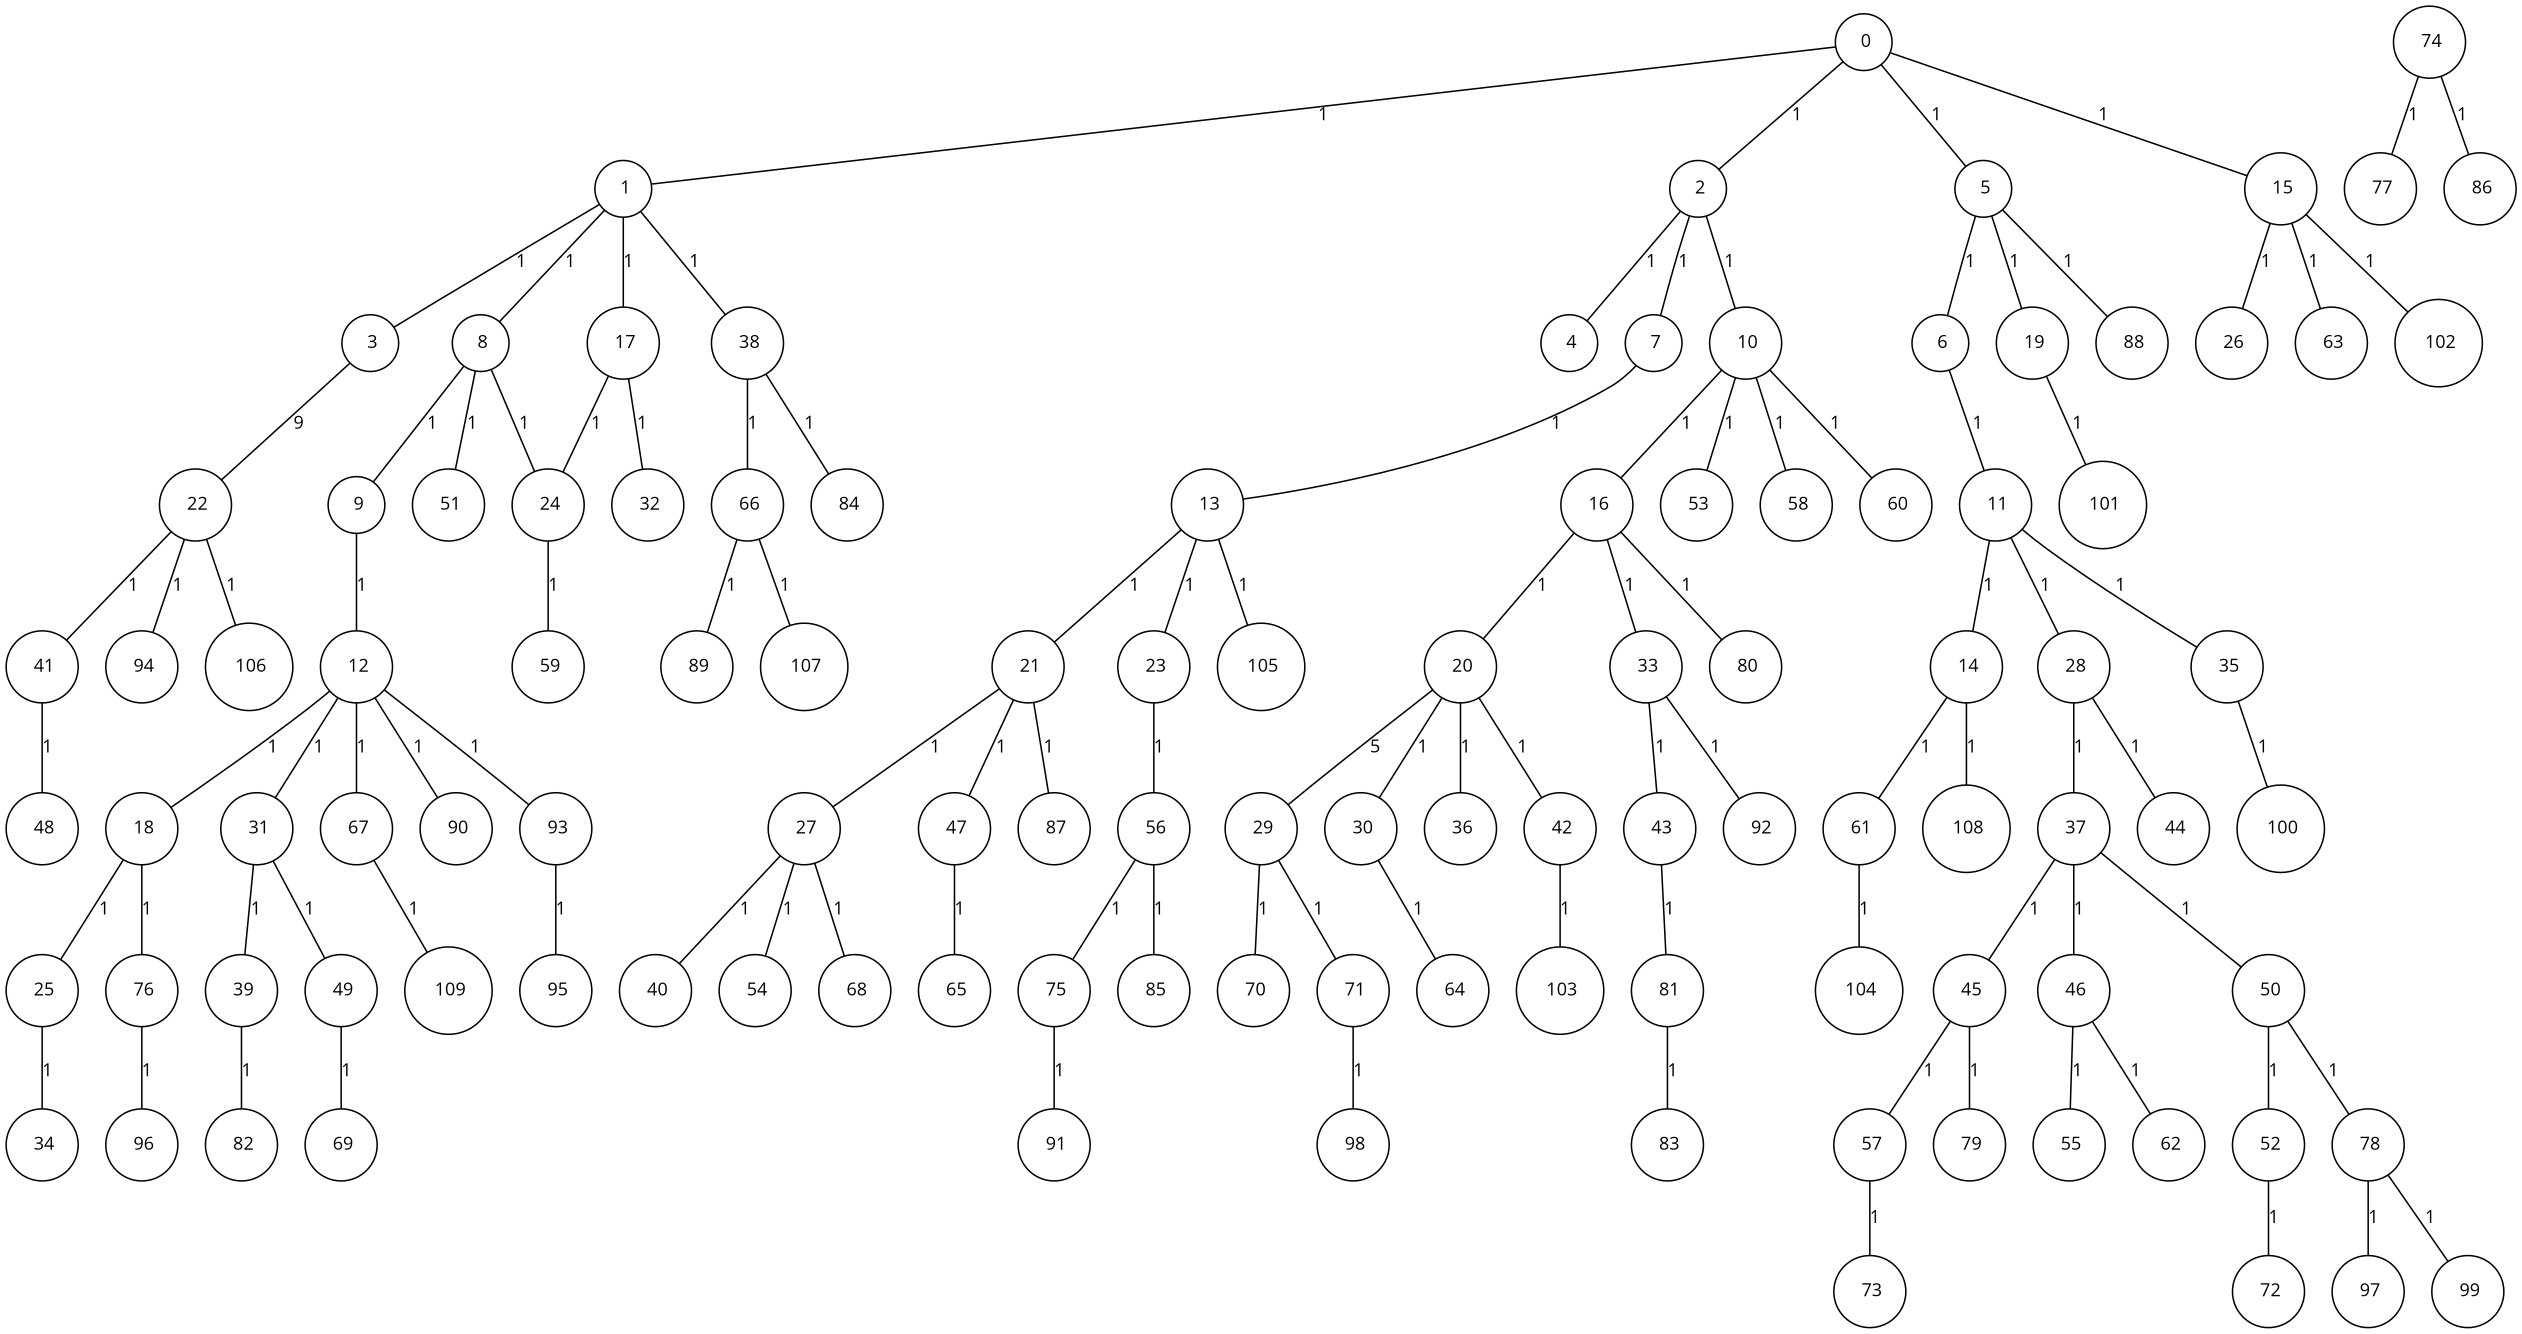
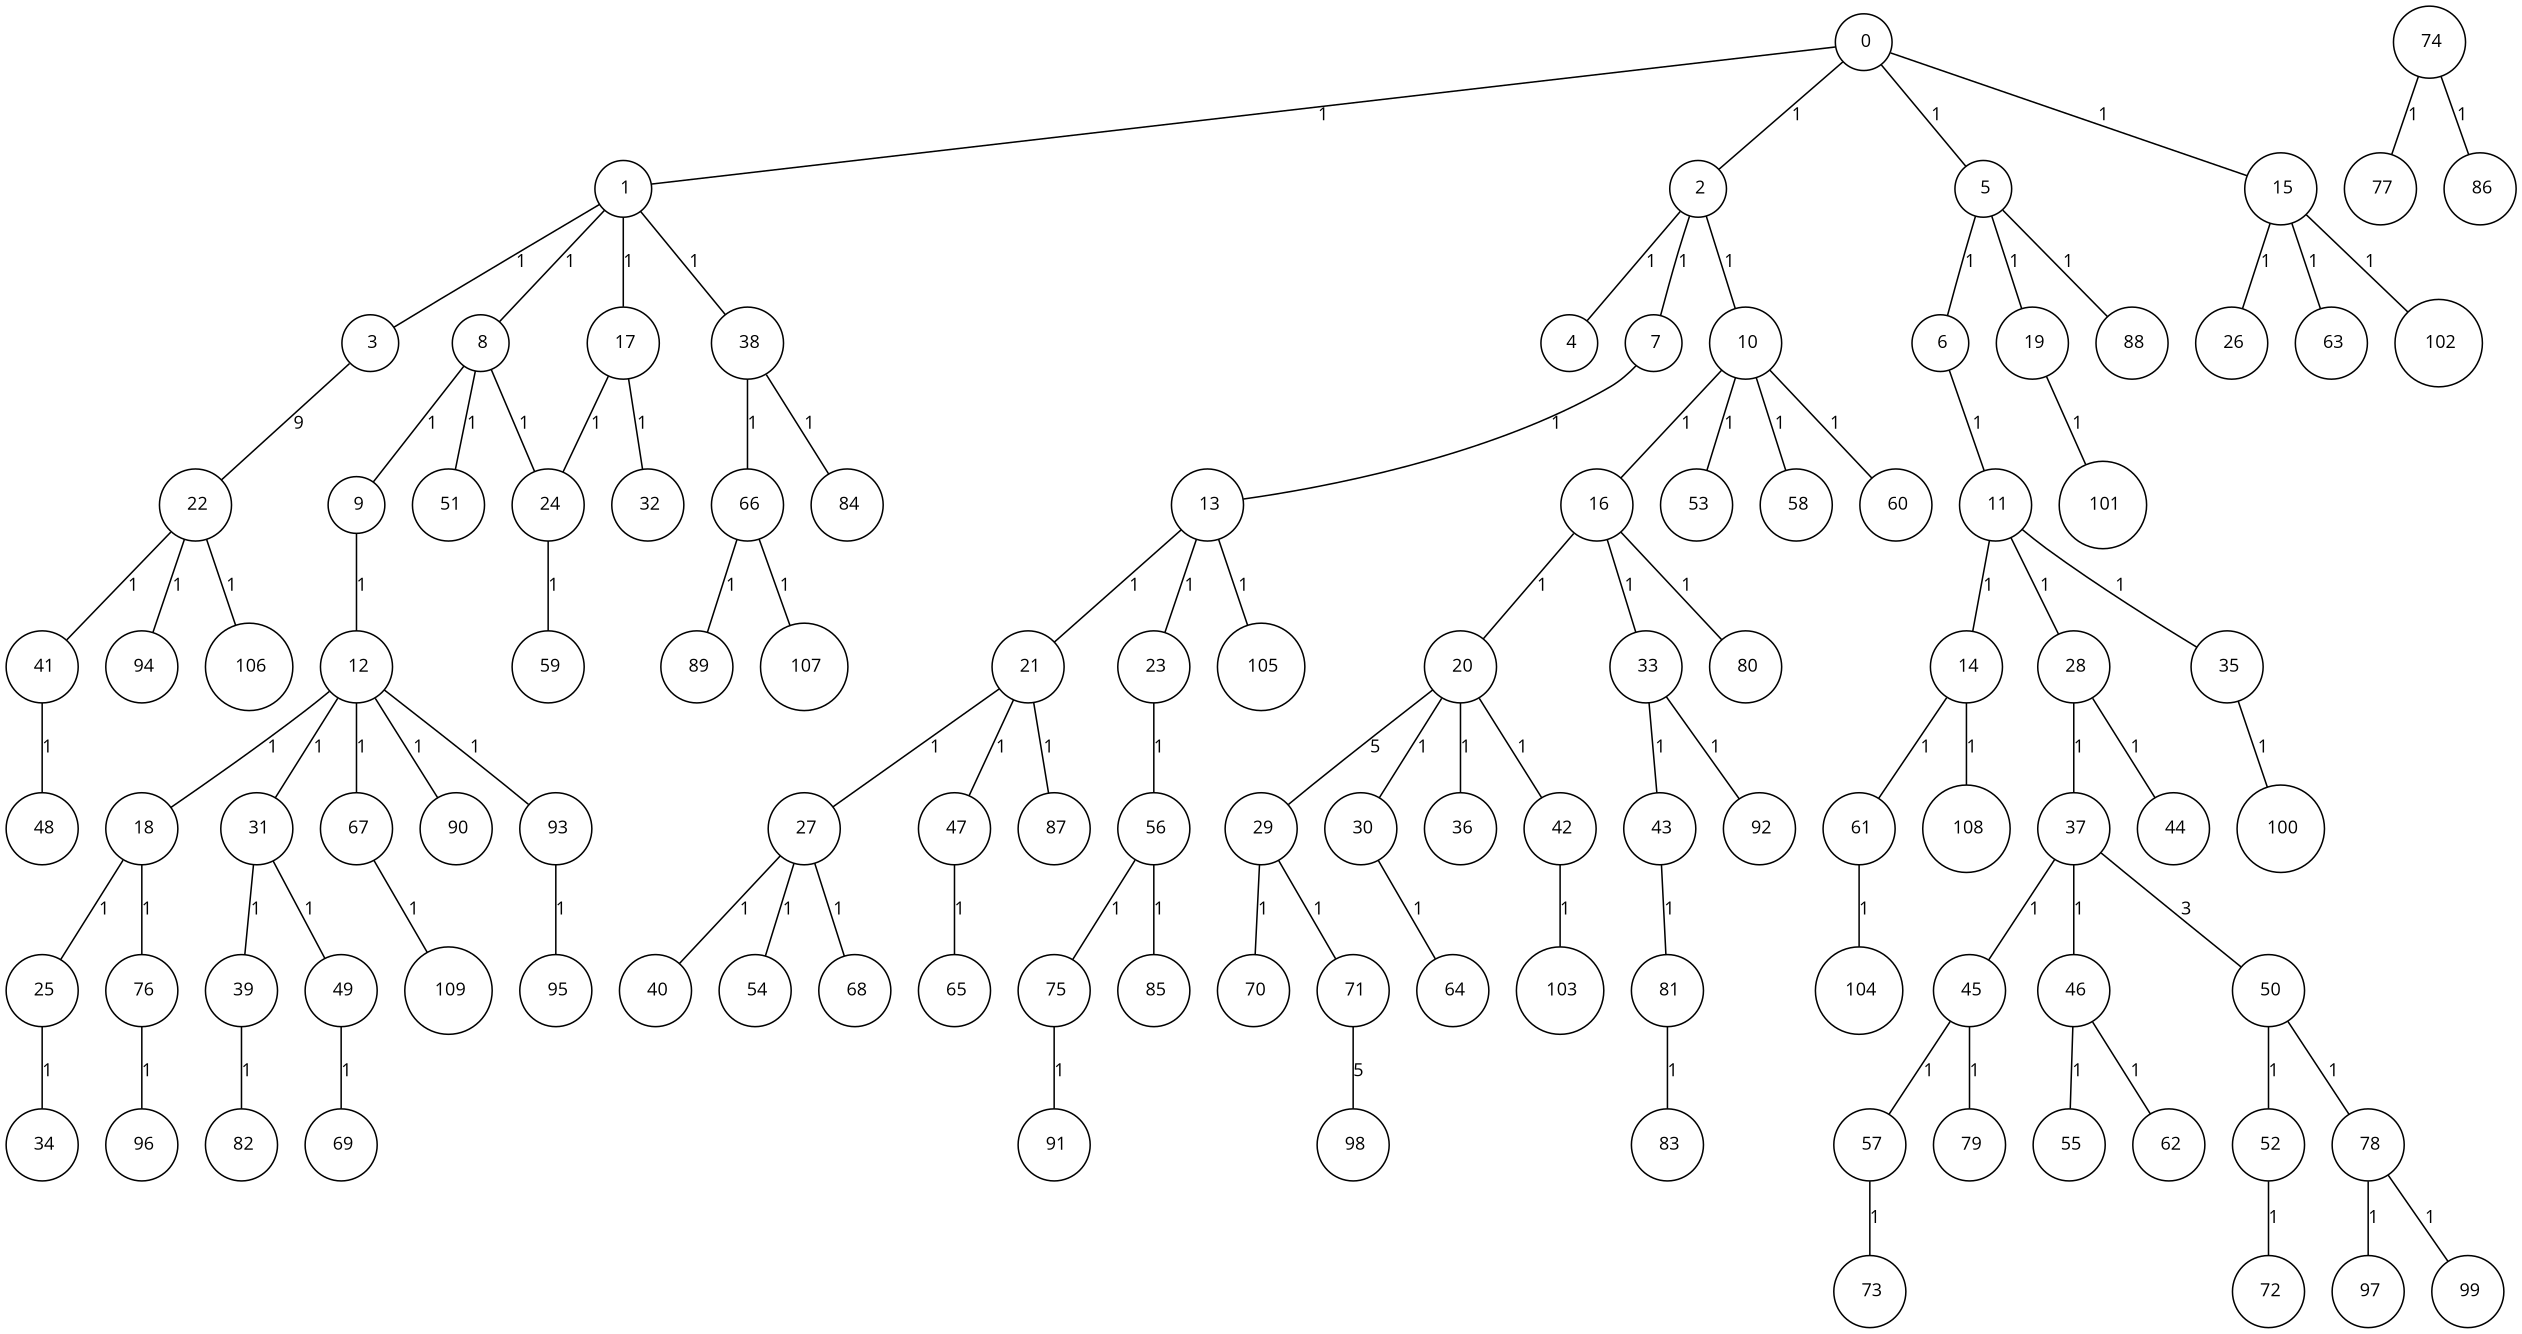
edge "37" -- "50": label "1" -> "3"
edge "71" -- "98": label "1" -> "5"
